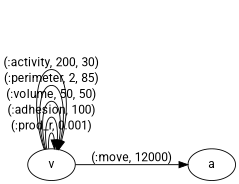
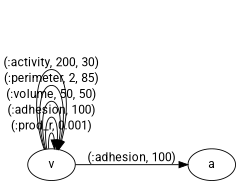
edge "v" -> "a": label "(:move, 12000)" -> "(:adhesion, 100)"
